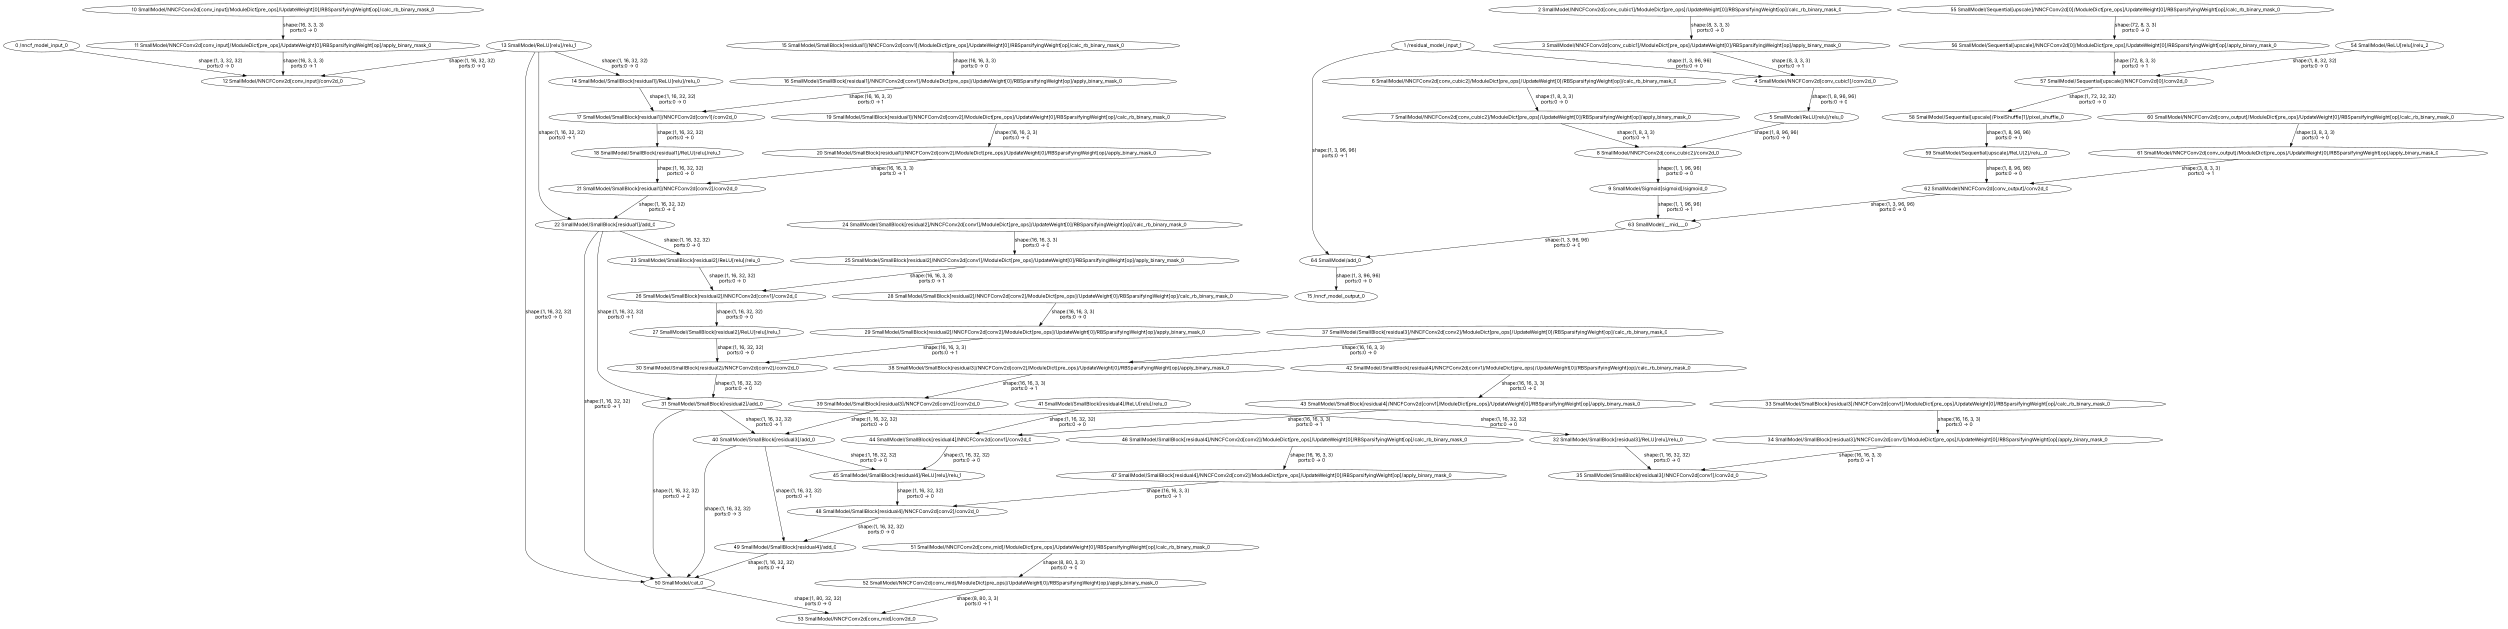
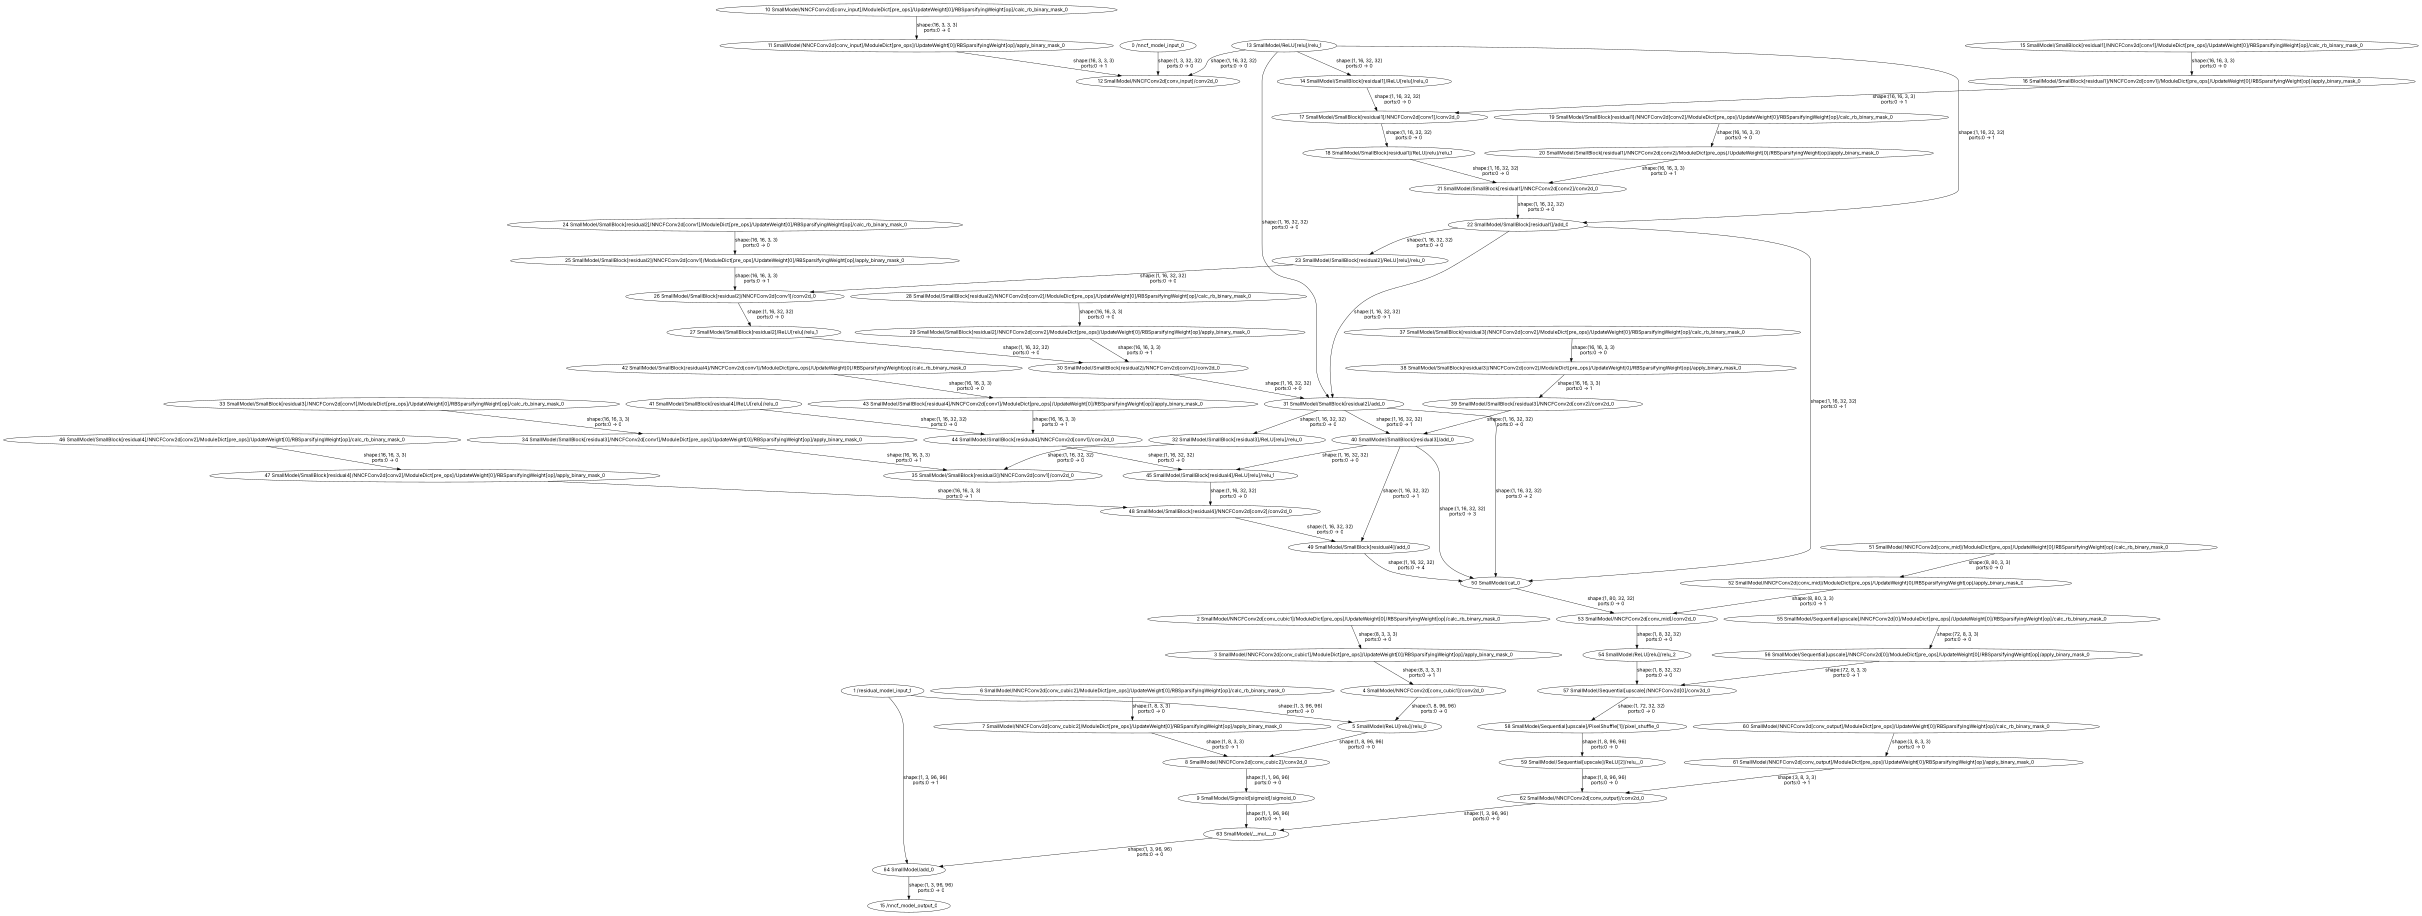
edge "1 /residual_model_input_1" -> "4 SmallModel/NNCFConv2d[conv_cubic1]/conv2d_0": now "1 /residual_model_input_1" -> "5 SmallModel/ReLU[relu]/relu_0"
node "63 SmallModel/__mid___0": label "63 SmallModel/__mid___0" -> "63 SmallModel/__mul___0"
edge "13 SmallModel/ReLU[relu]/relu_1" -> "50 SmallModel/cat_0": now "13 SmallModel/ReLU[relu]/relu_1" -> "31 SmallModel/SmallBlock[residual2]/add_0"
edge "53 SmallModel/NNCFConv2d[conv_mid]/conv2d_0" -> "54 SmallModel/ReLU[relu]/relu_2": added, label "shape:(1, 8, 32, 32) ports:0 -> 0"
